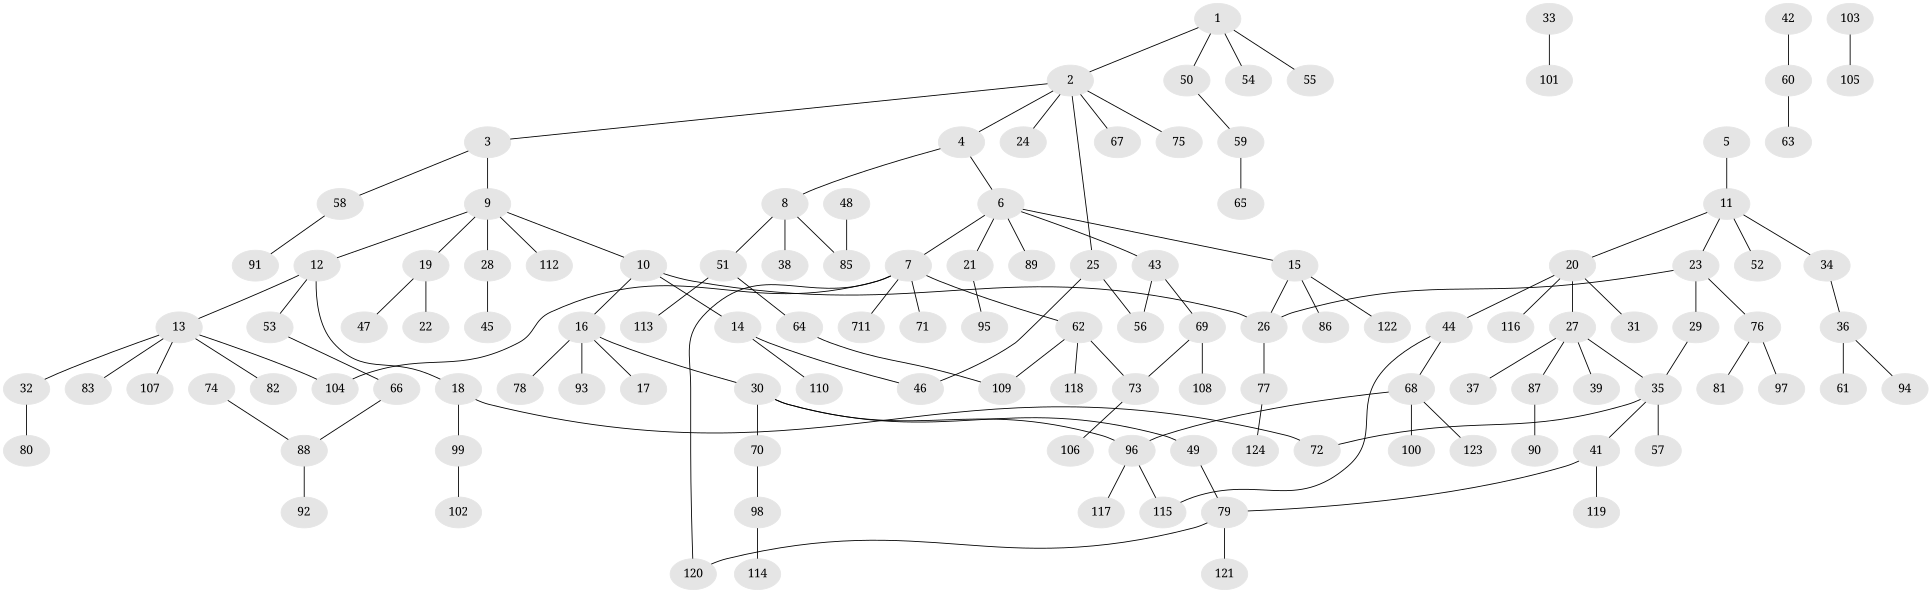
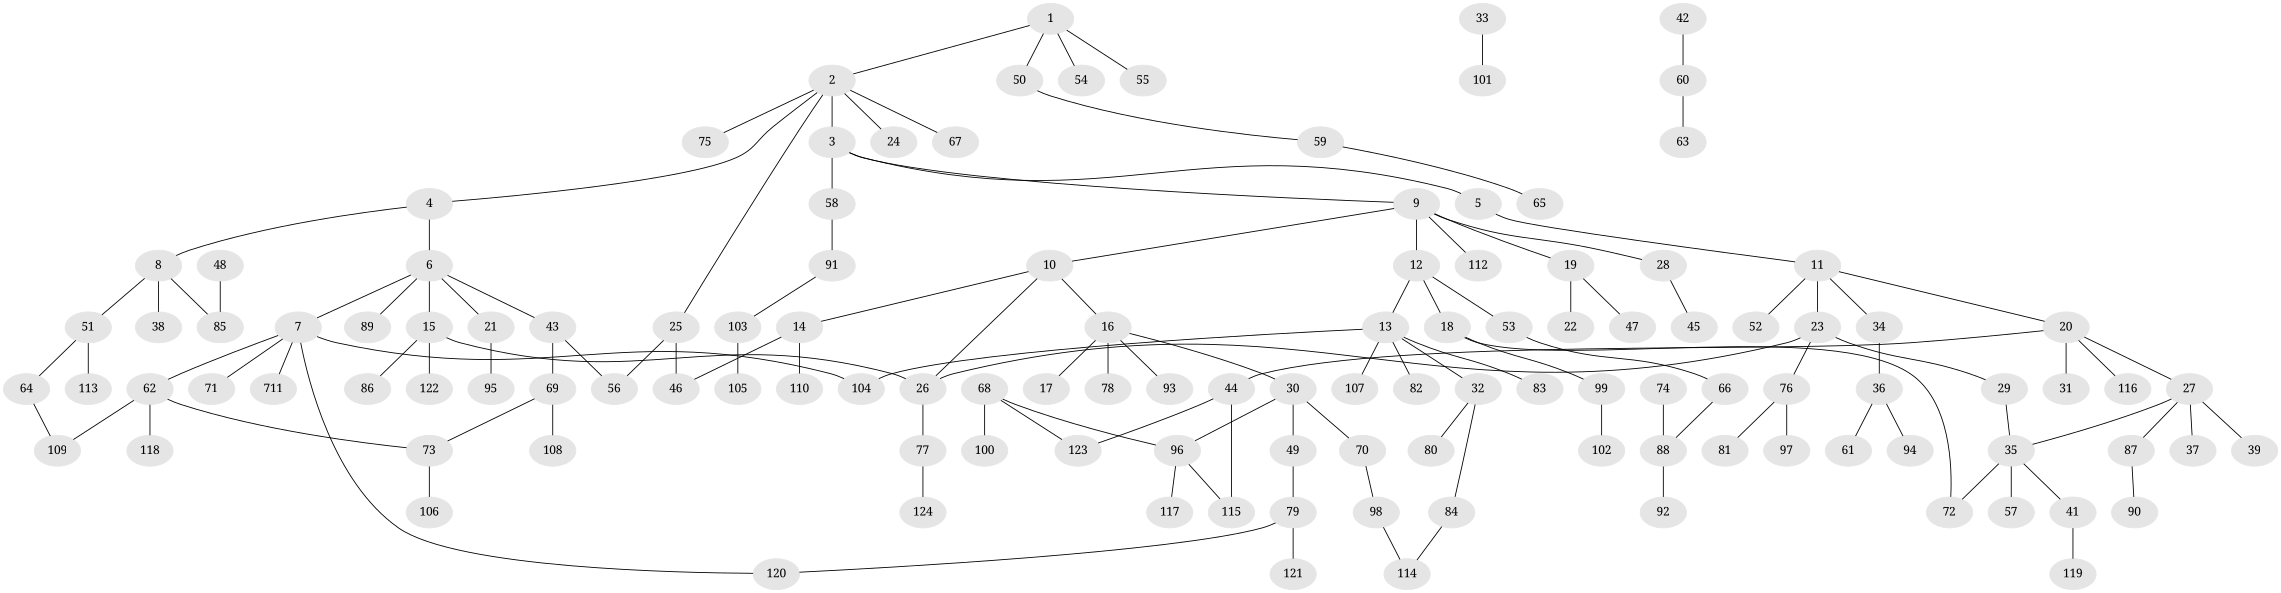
edge "3" -- "5": added
edge "91" -- "103": added
edge "44" -- "68": now "44" -- "123"
edge "41" -- "79": removed
node "84": added
